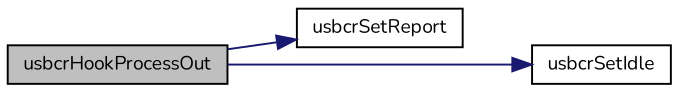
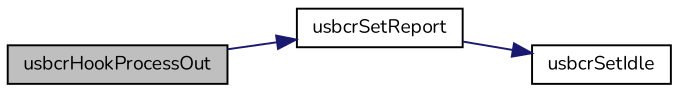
edge "usbcrHookProcessOut" -> "usbcrSetIdle": now "usbcrSetReport" -> "usbcrSetIdle"
